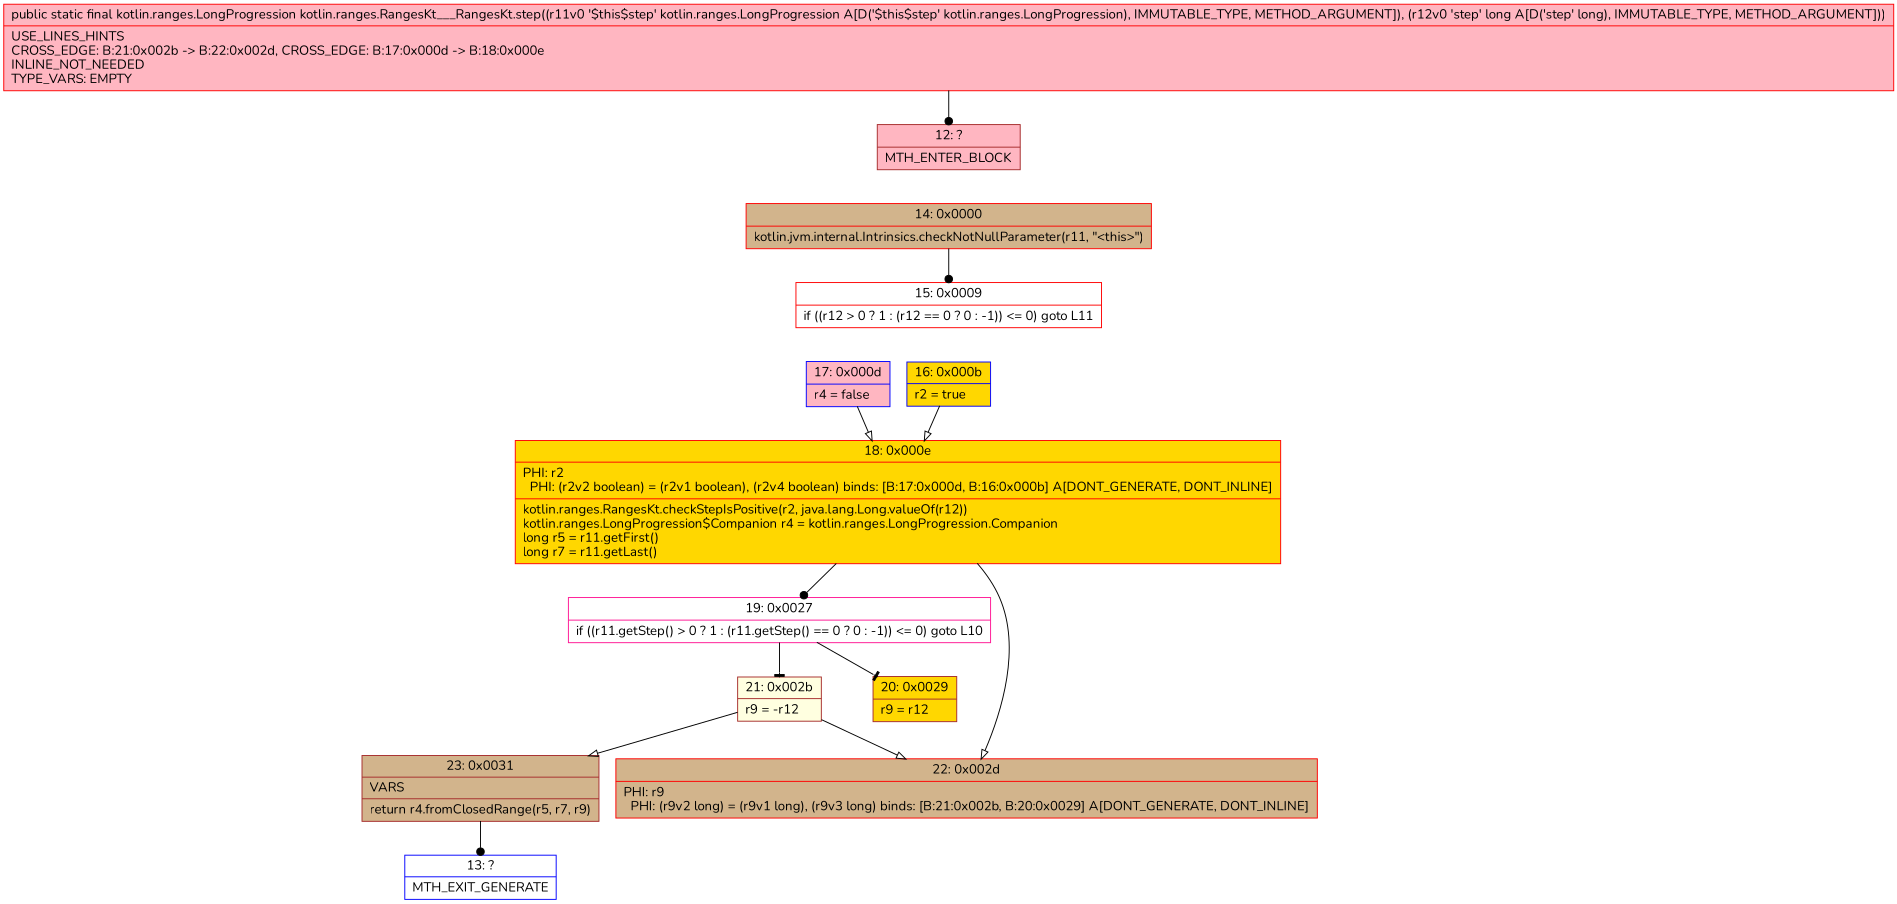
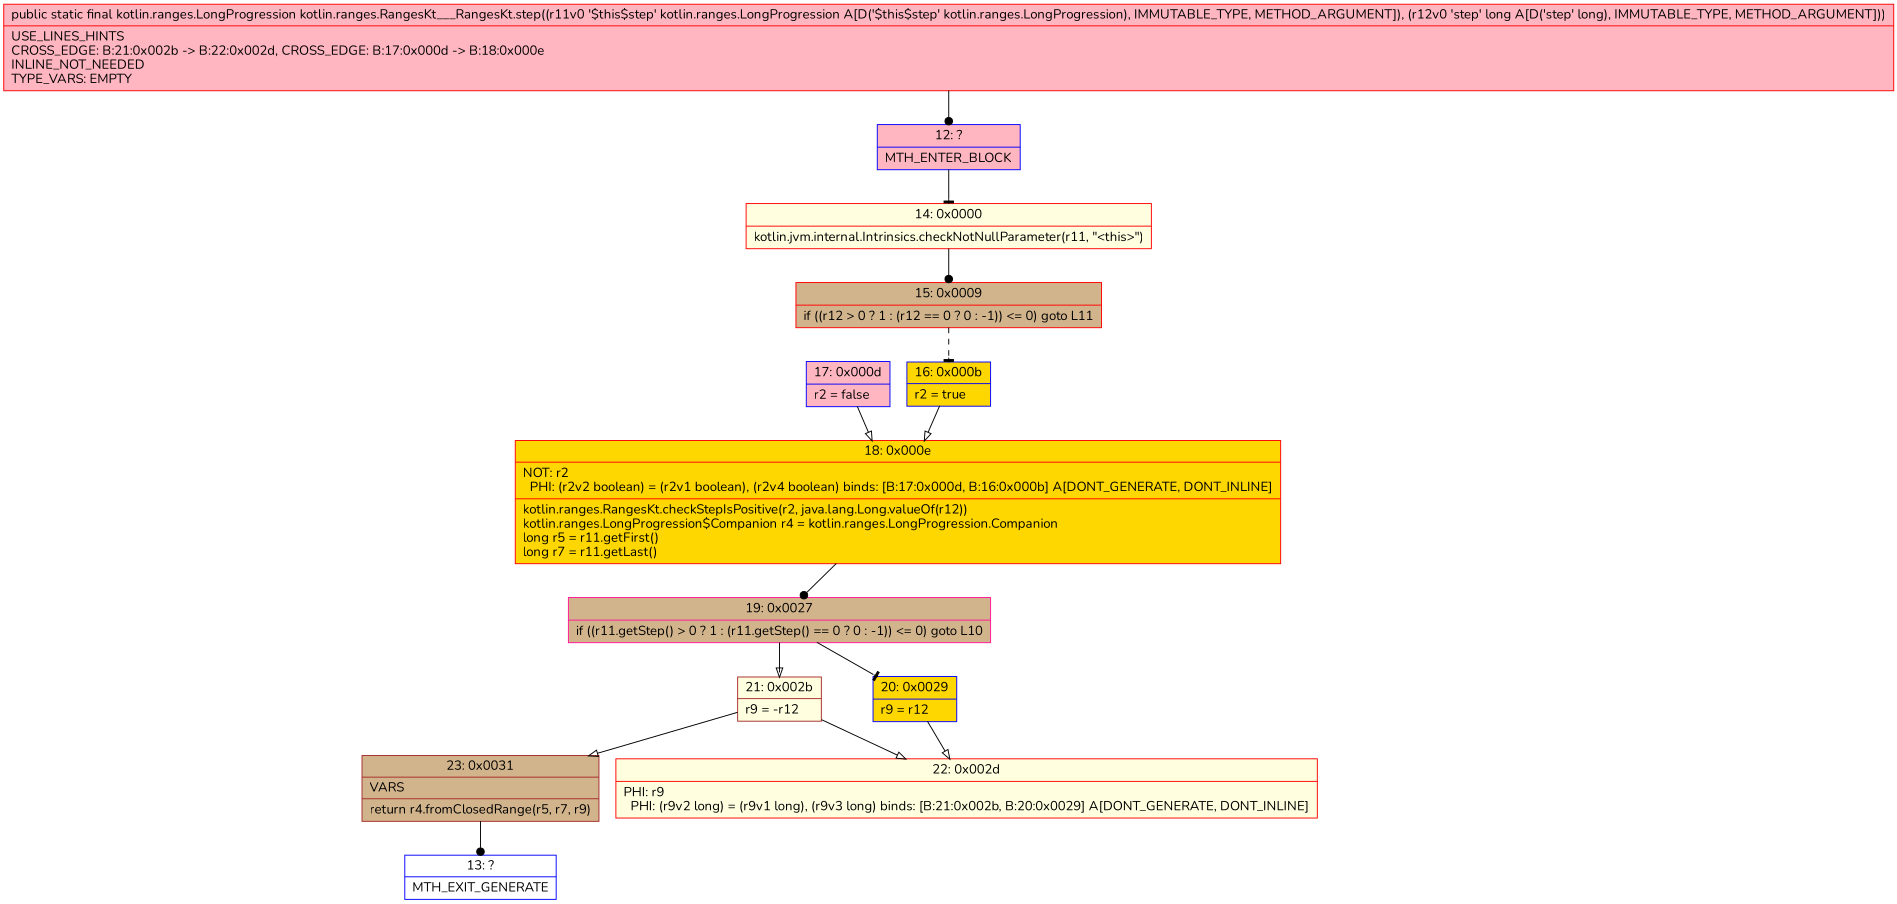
node "12: ?": color brown -> blue
edge "12: ?" -> "14: 0x0000": added
node "14: 0x0000": fillcolor tan -> lightyellow
node "15: 0x0009": fillcolor white -> tan
edge "15: 0x0009" -> "16: 0x000b": added
node "17: 0x000d": text "r4 = false" -> "r2 = false"
node "18: 0x000e": text "PHI: r2" -> "NOT: r2"
node "19: 0x0027": fillcolor white -> tan
edge "18: 0x000e" -> "22: 0x002d": now "20: 0x0029" -> "22: 0x002d"
edge "19: 0x0027" -> "21: 0x002b": arrowhead tee -> onormal
node "20: 0x0029": color brown -> blue
node "22: 0x002d": fillcolor tan -> lightyellow
